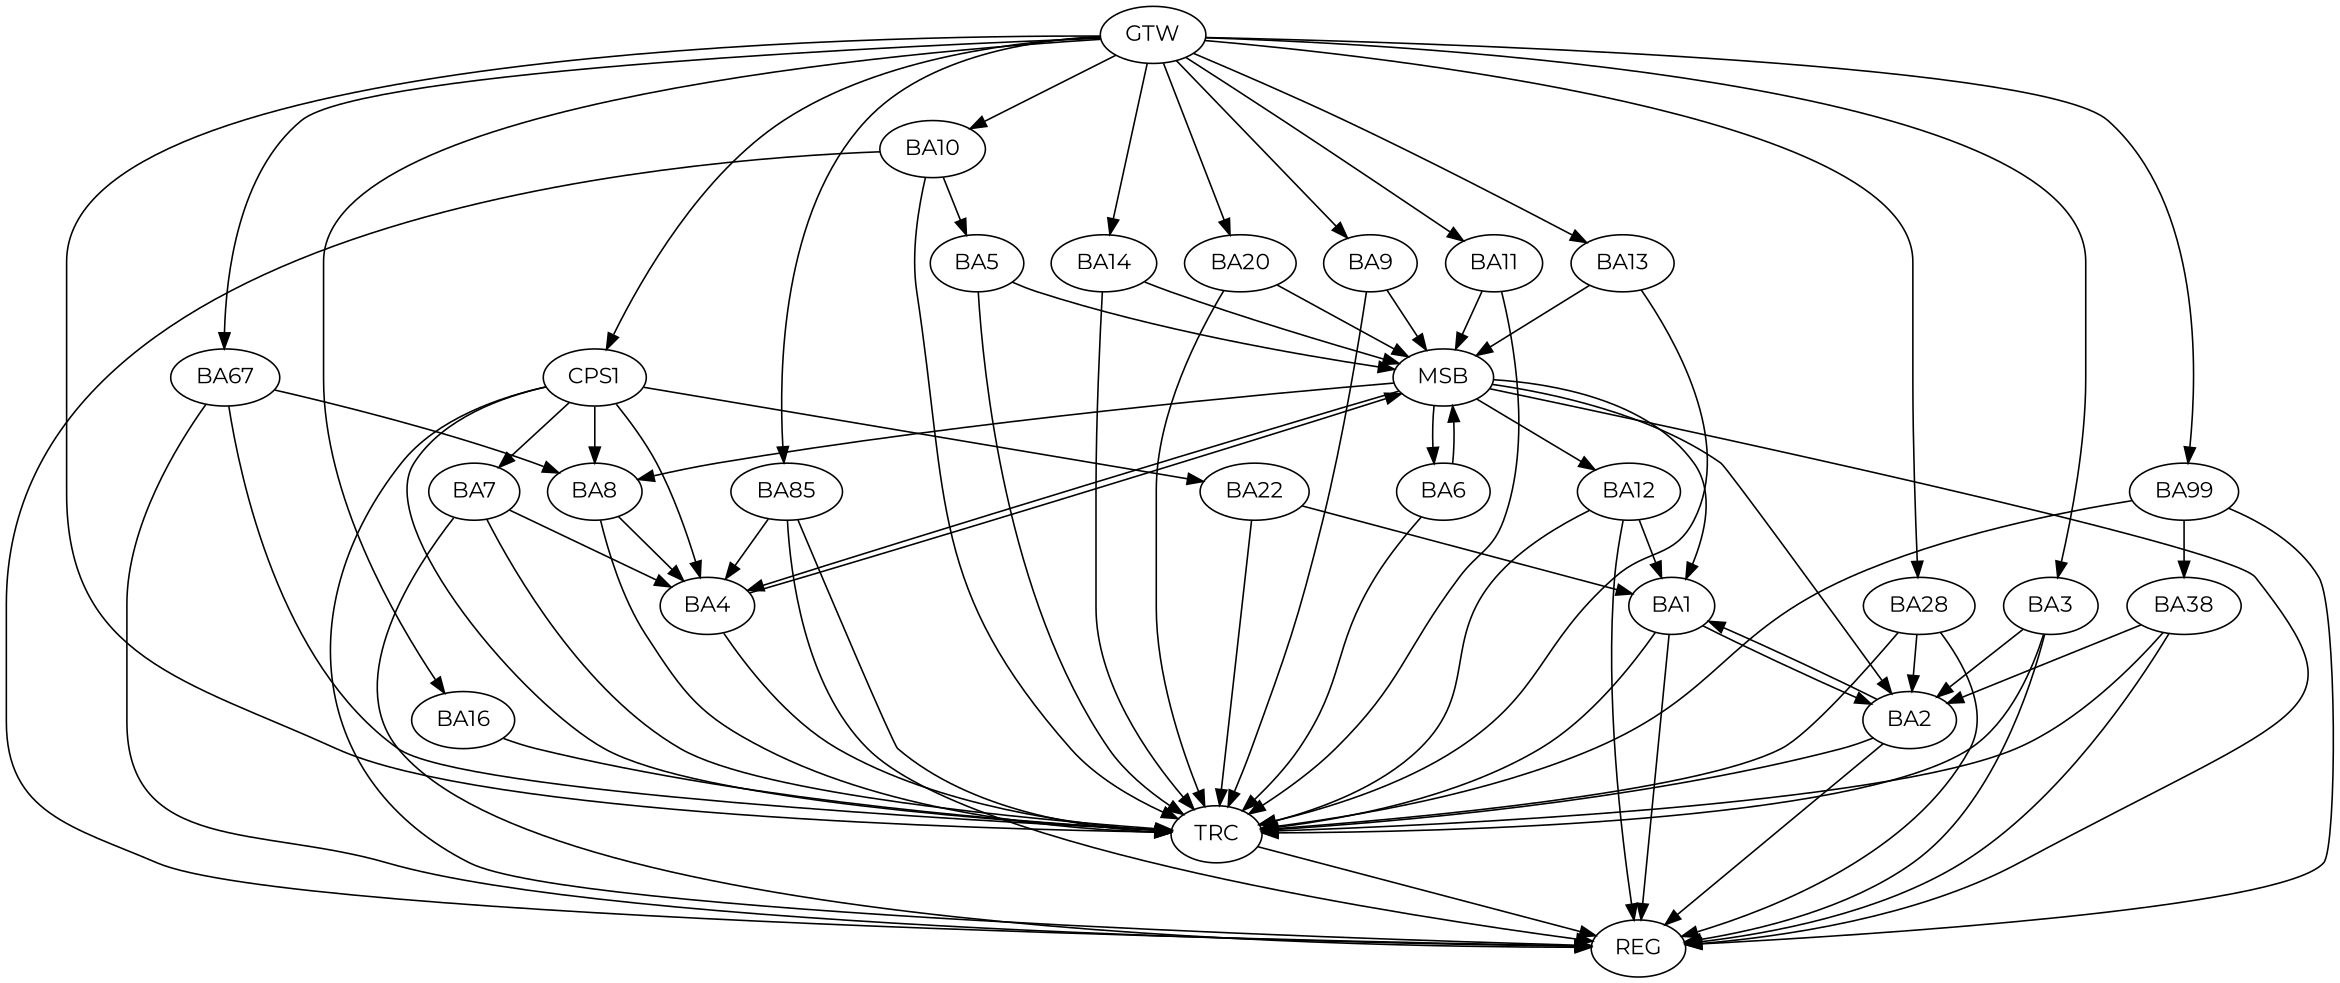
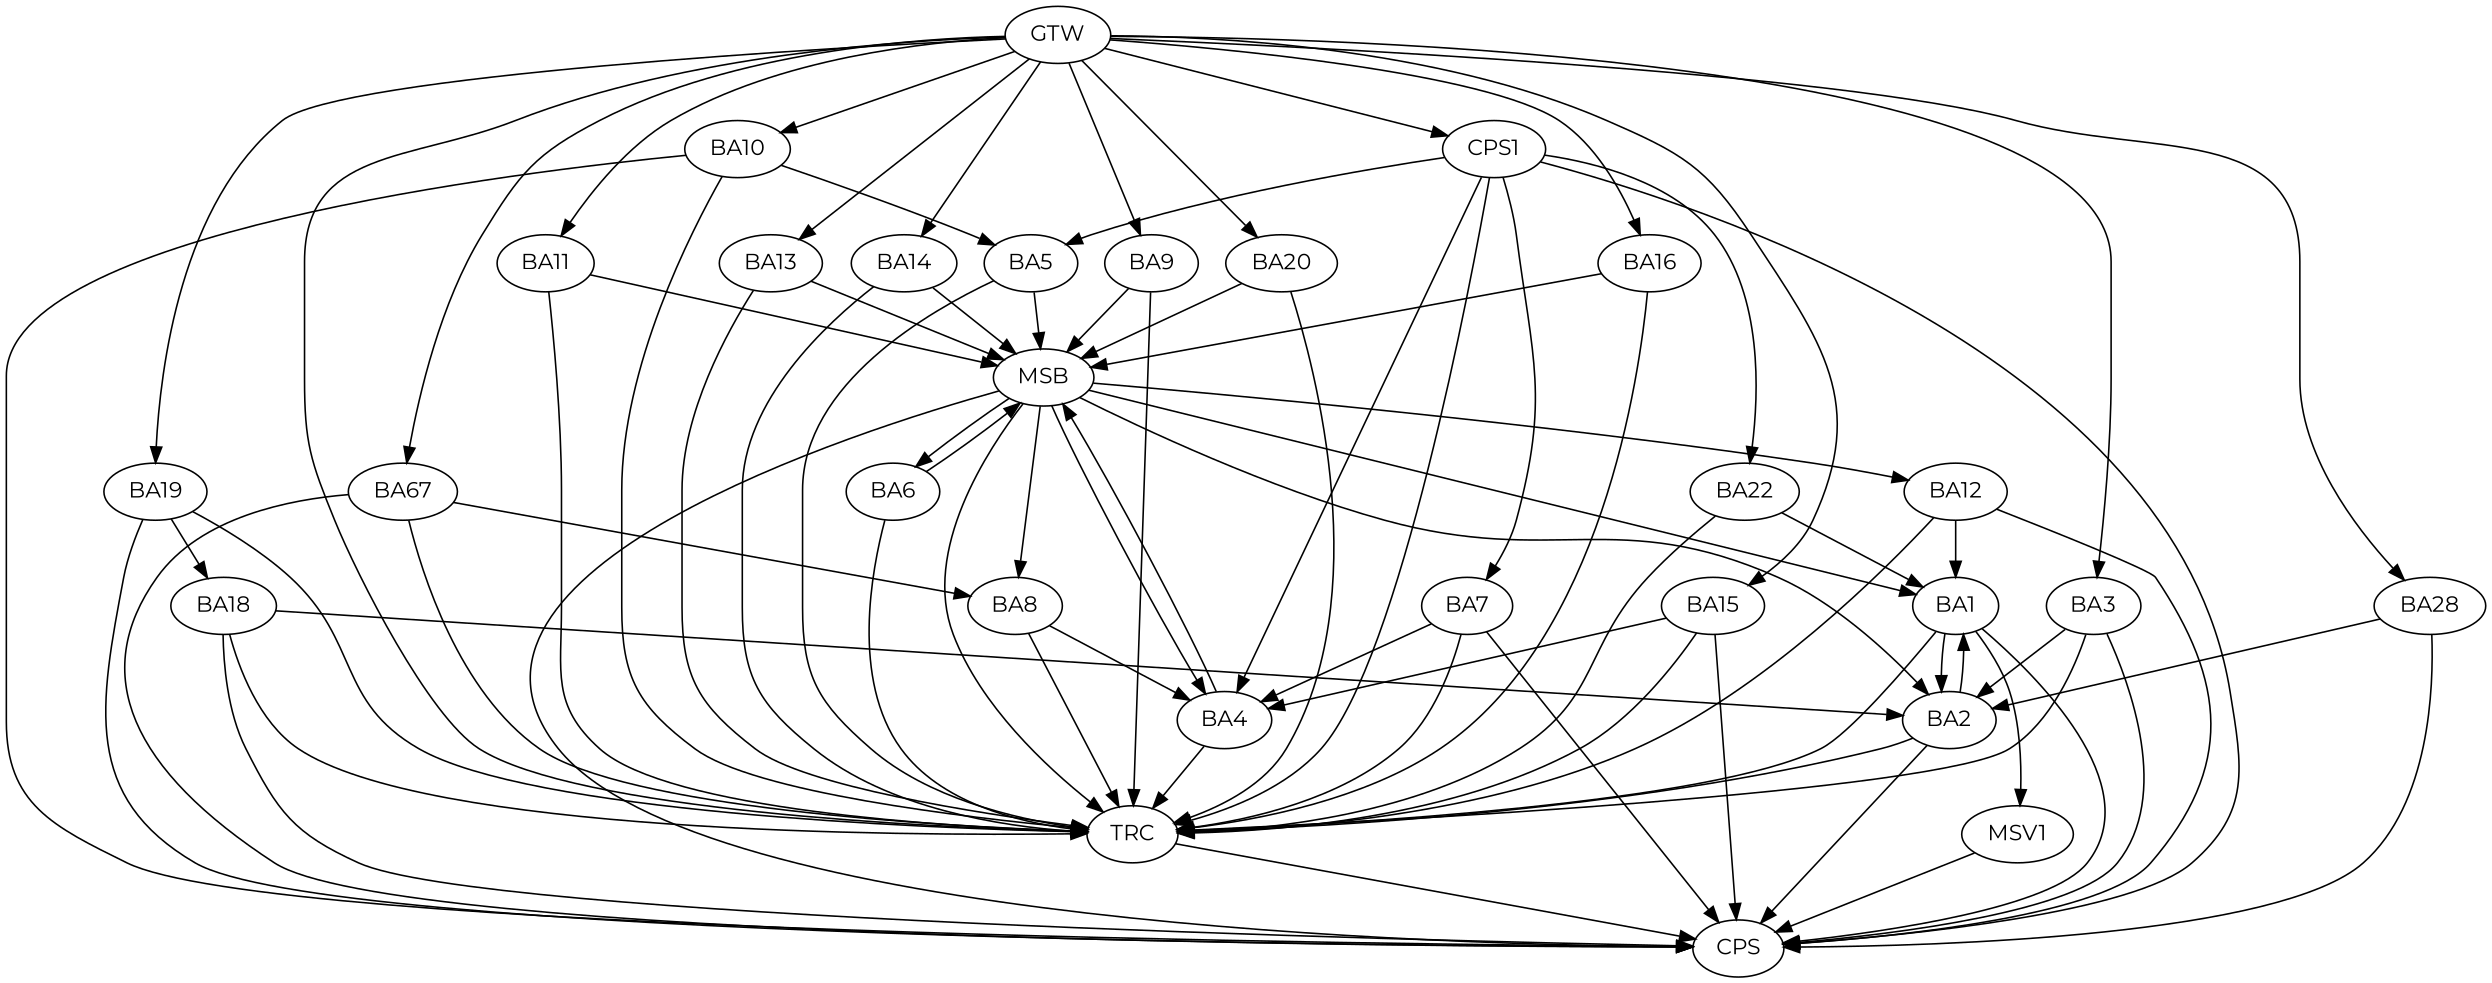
edge "BA16" -> "MSB": added
edge "CPS1" -> "BA8": now "CPS1" -> "BA5"
node "BA85": label "BA85" -> "BA15"
node "BA99": label "BA99" -> "BA19"
node "BA38": label "BA38" -> "BA18"
edge "BA28" -> "TRC": now "MSB" -> "TRC"
node "MSV1": added
node "REG": label "REG" -> "CPS"
